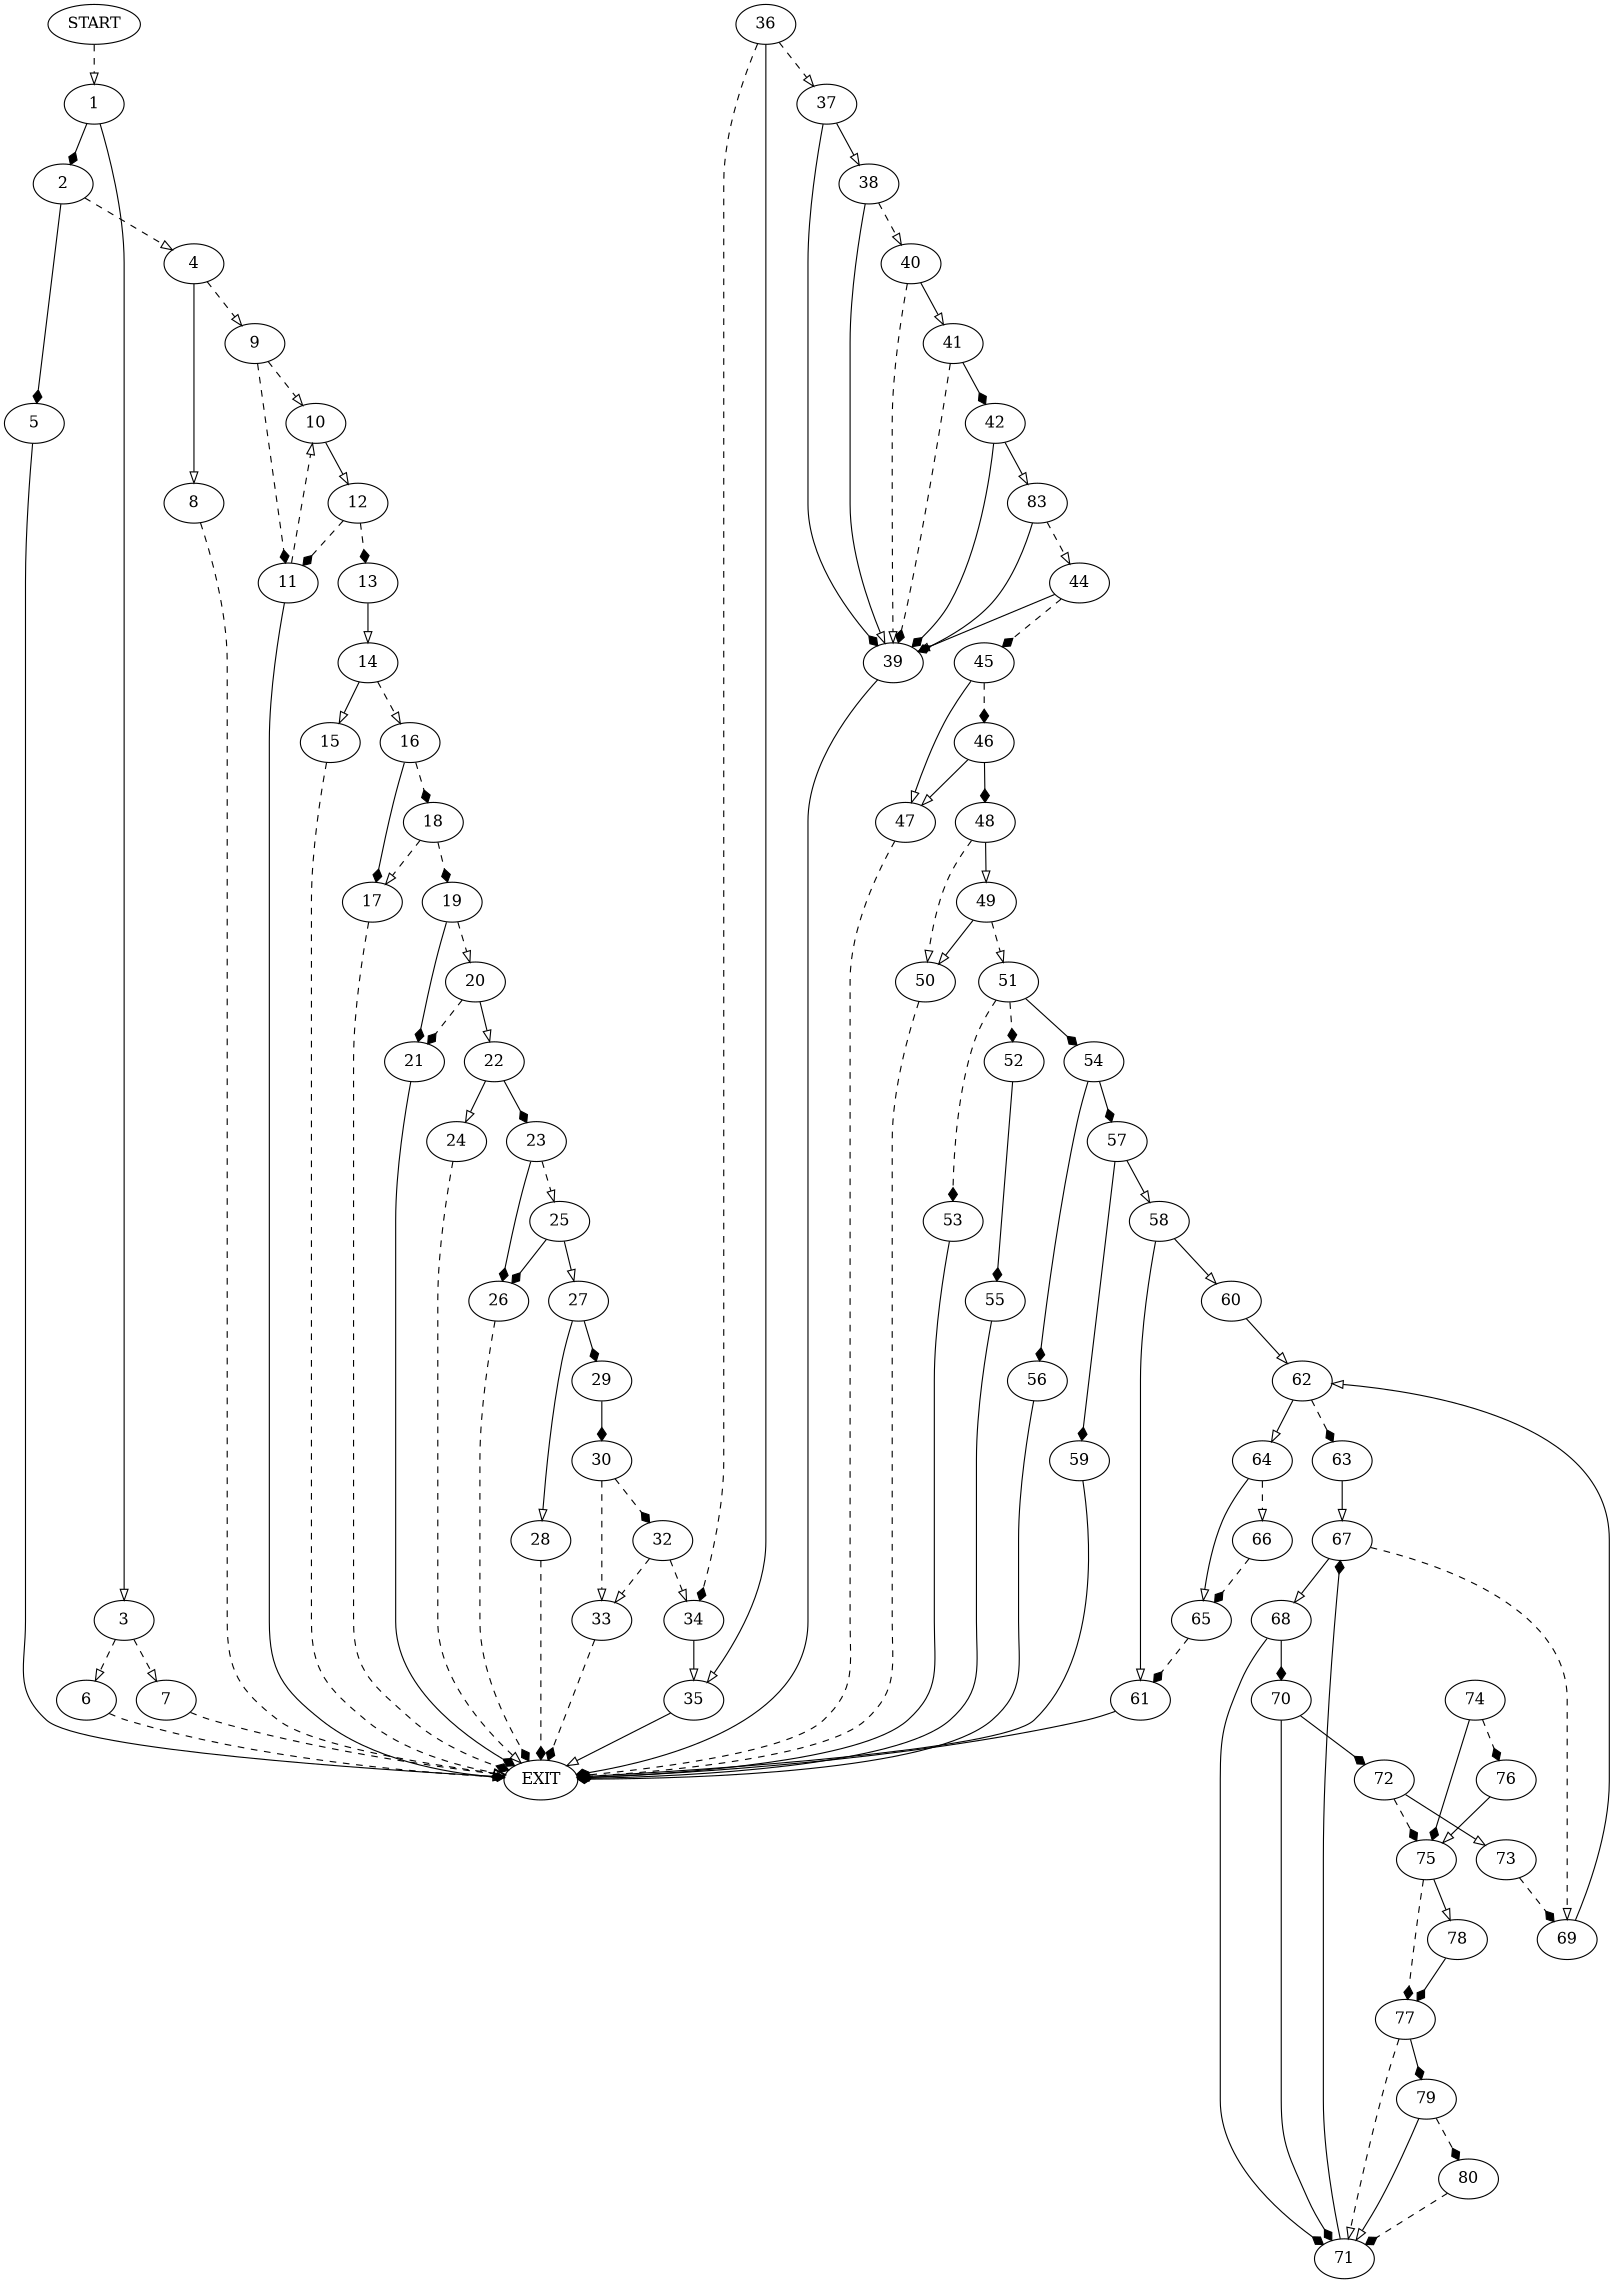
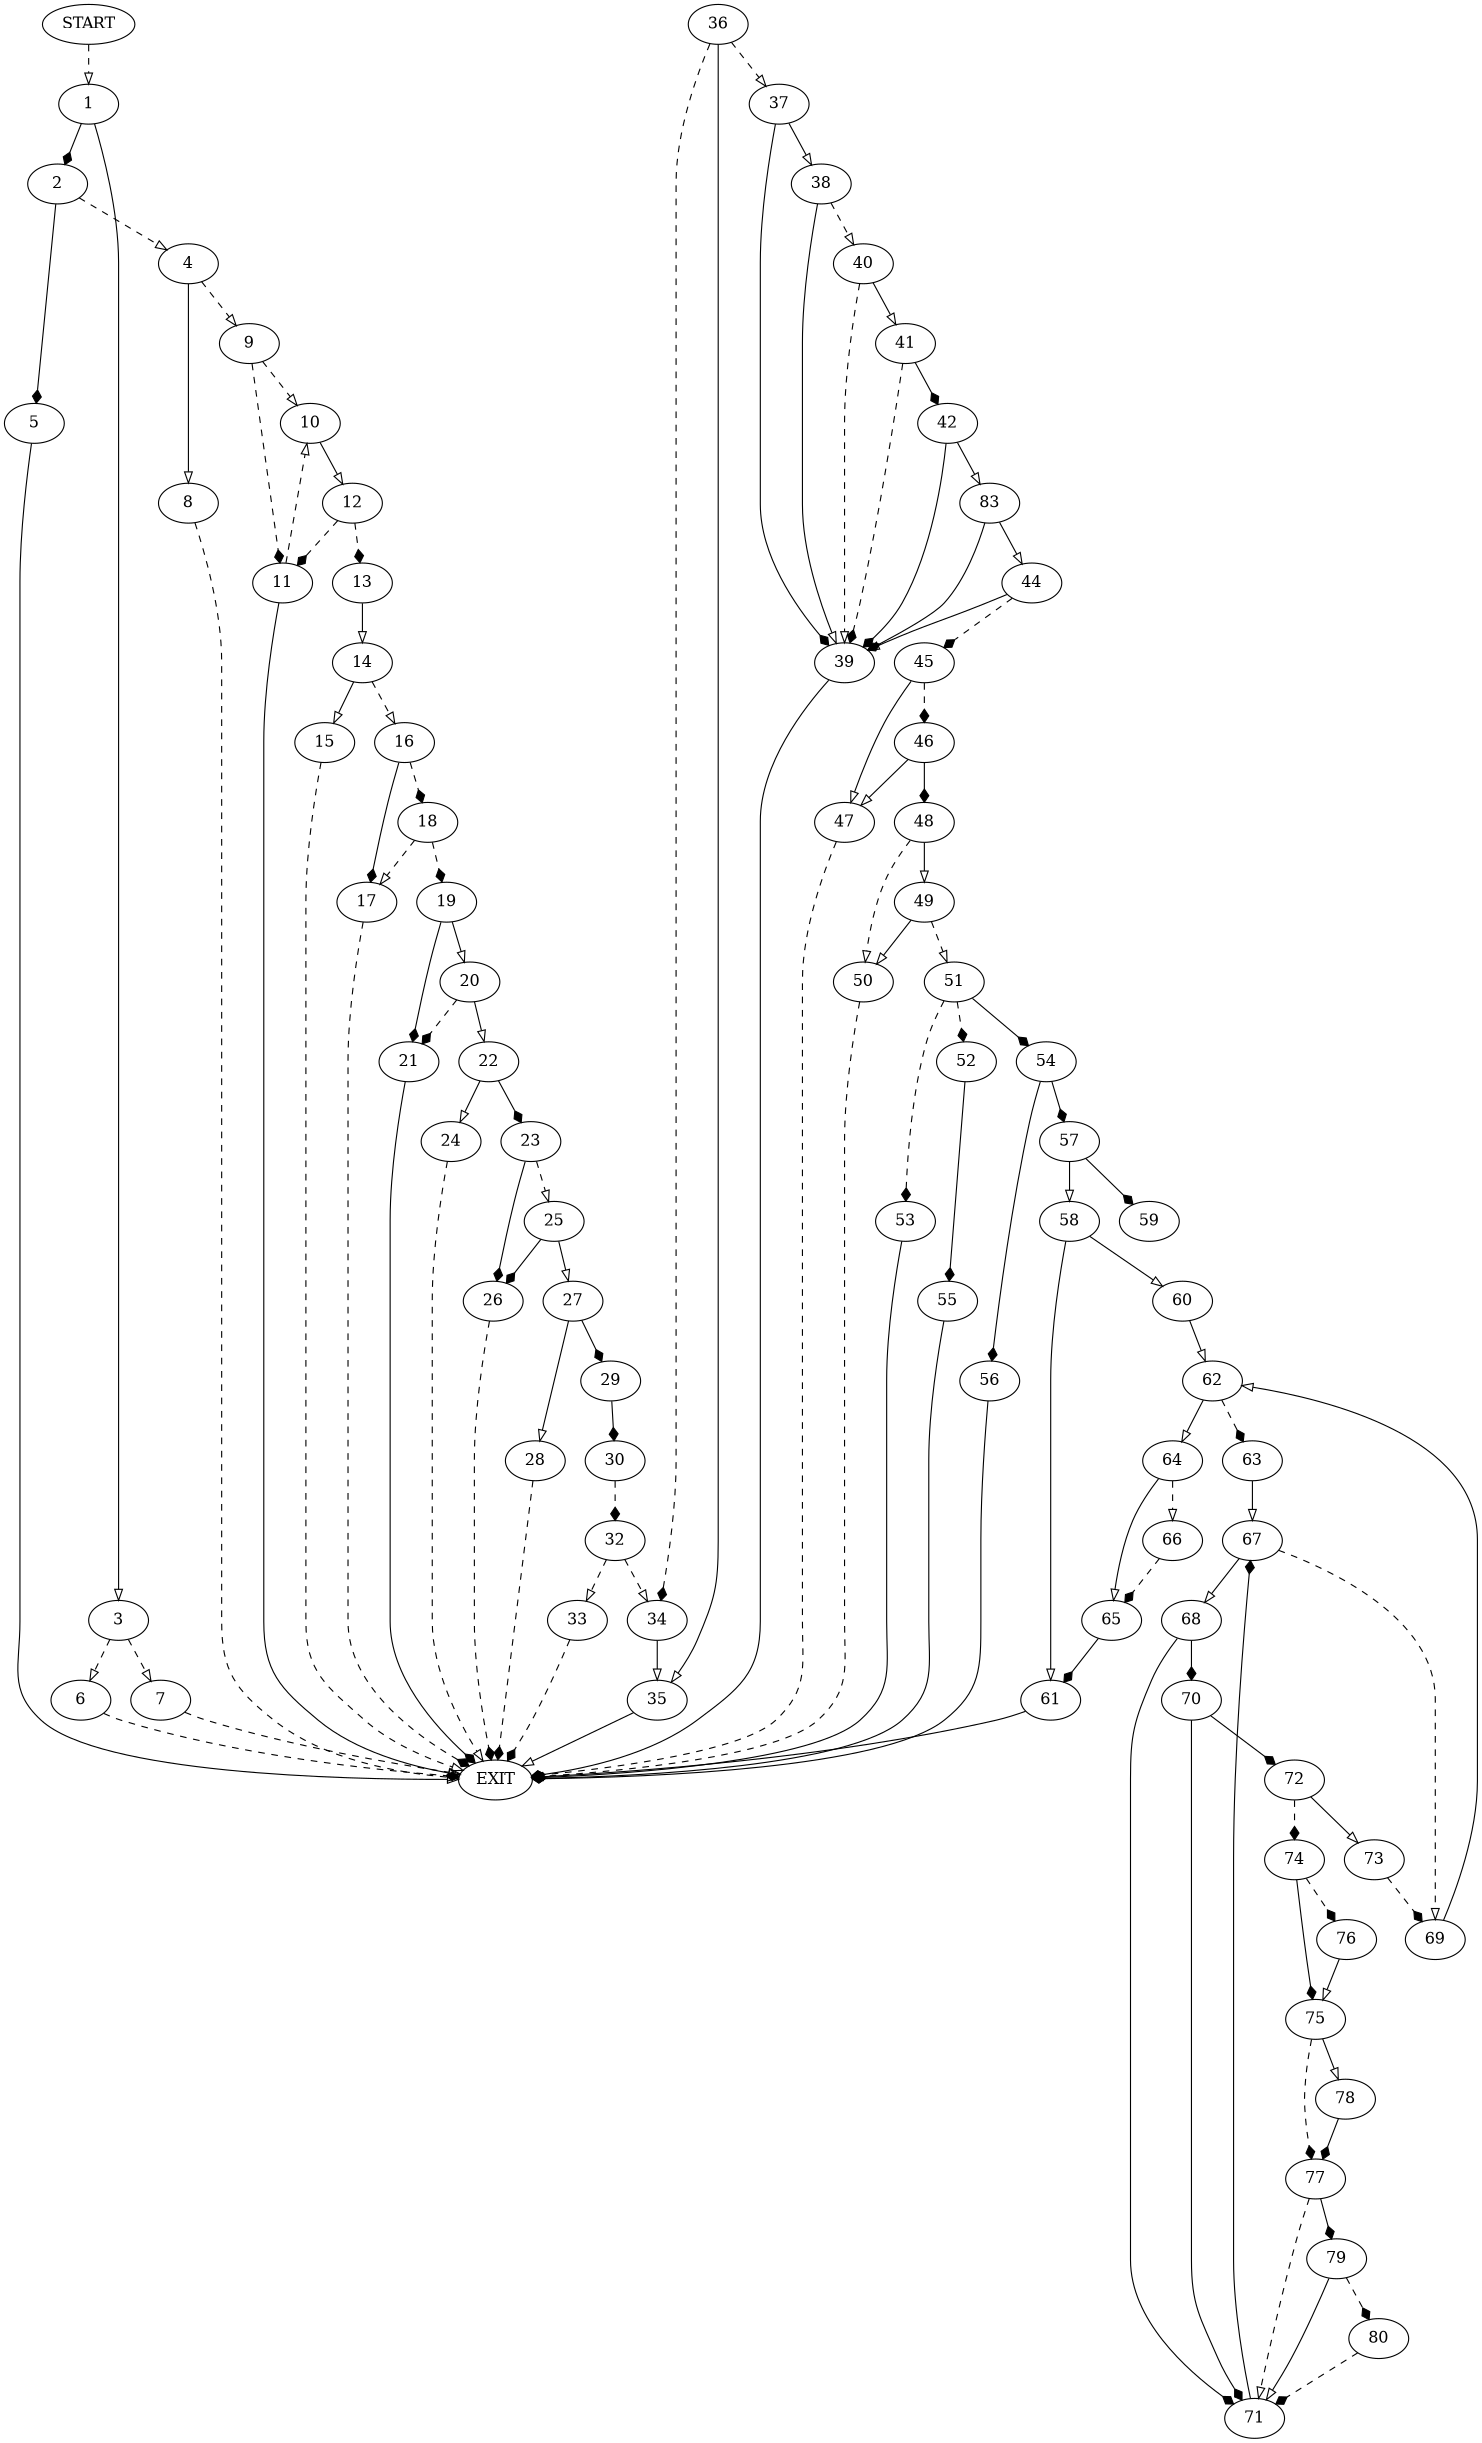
edge "83" -> "44": style dashed -> solid
edge "19" -> "20": style dashed -> solid
edge "30" -> "33": removed
edge "65" -> "61": style dashed -> solid
edge "59" -> "EXIT": removed
edge "72" -> "75": now "72" -> "74"
